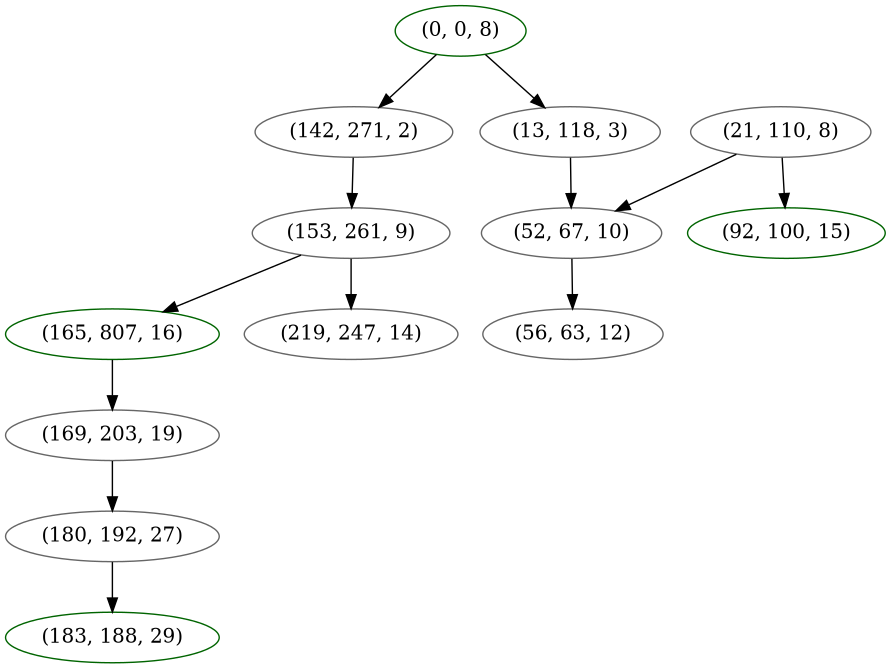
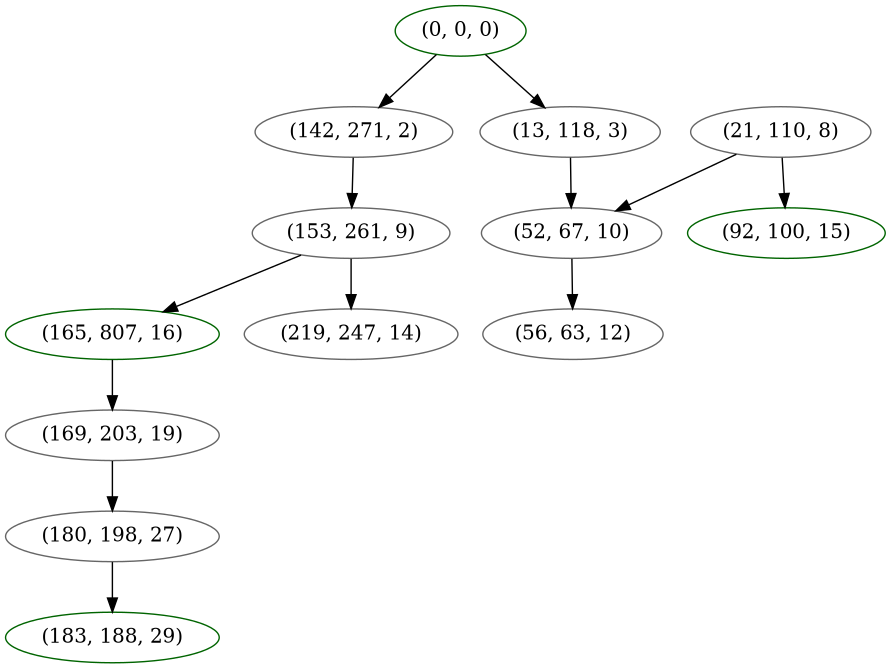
node "(0, 0, 8)": label "(0, 0, 8)" -> "(0, 0, 0)"
node "(180, 192, 27)": label "(180, 192, 27)" -> "(180, 198, 27)"
